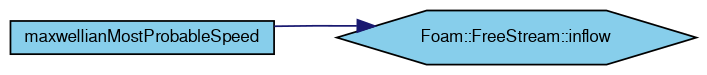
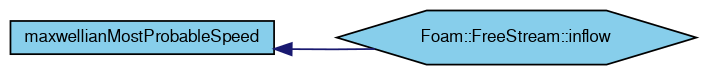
edge "maxwellianMostProbableSpeed" -> "Foam::FreeStream::inflow": reversed
